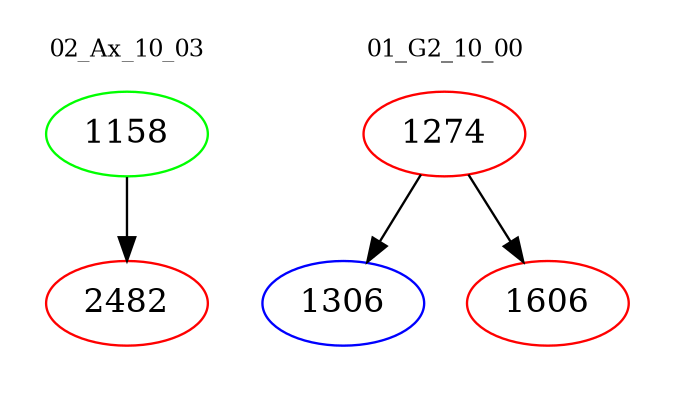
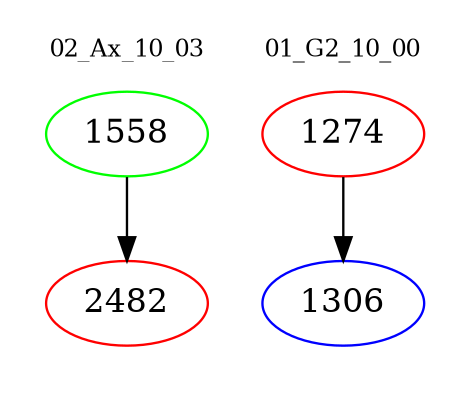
node "1158": label "1158" -> "1558"
node "1606": removed
